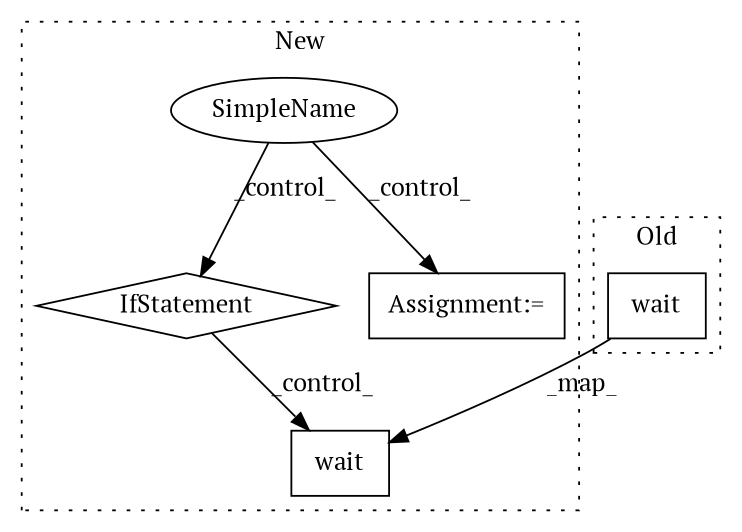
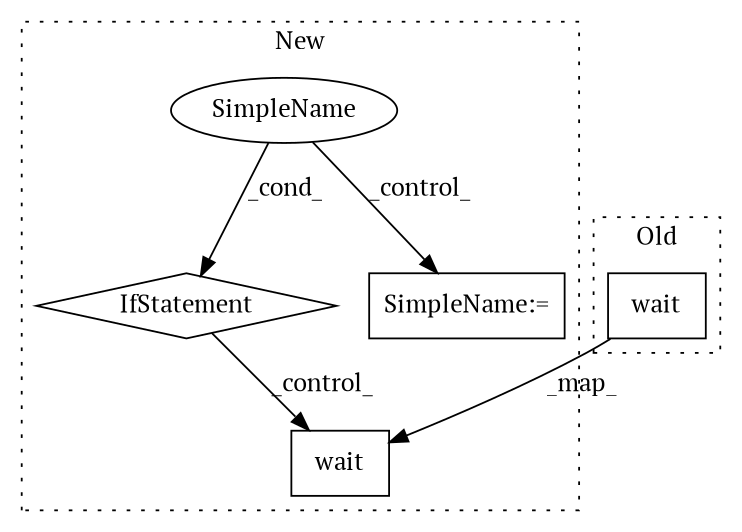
edge "SimpleName" -> "IfStatement": label "_control_" -> "_cond_"
node "Assignment:=": label "Assignment:=" -> "SimpleName:="
